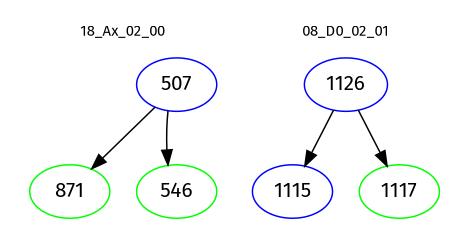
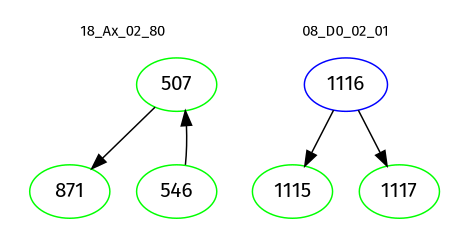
cluster "18_Ax_02_00": label "18_Ax_02_00" -> "18_Ax_02_80"
node "507": color blue -> green
node "1126": label "1126" -> "1116"
edge "507" -> "546": reversed
node "1115": color blue -> green
